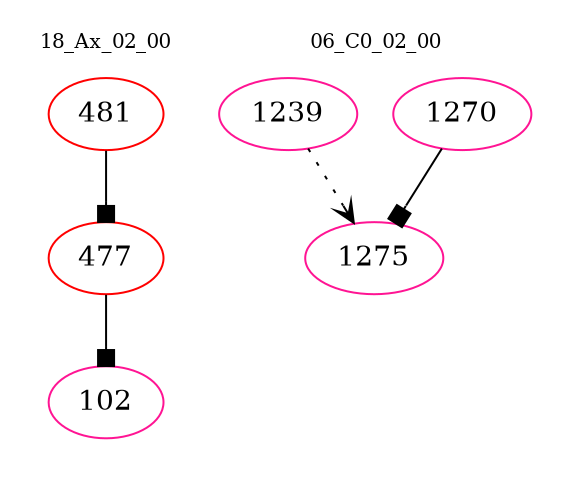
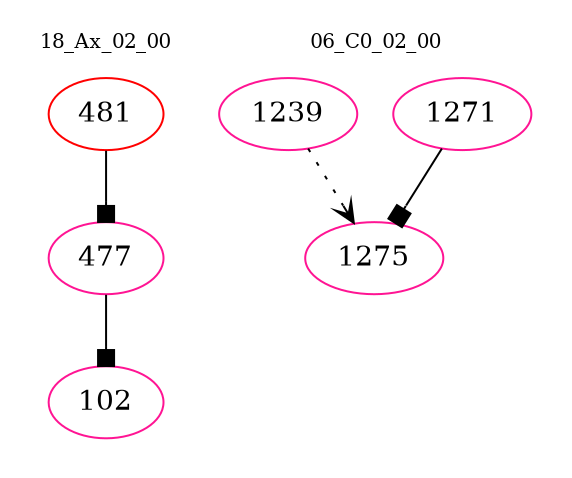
node "1270": label "1270" -> "1271"
node "477": color red -> deeppink
